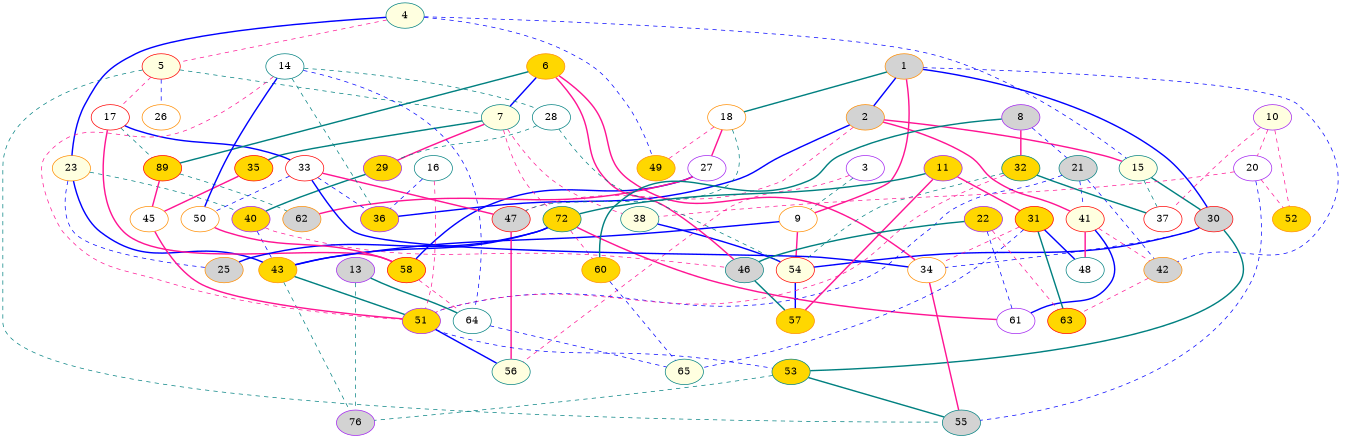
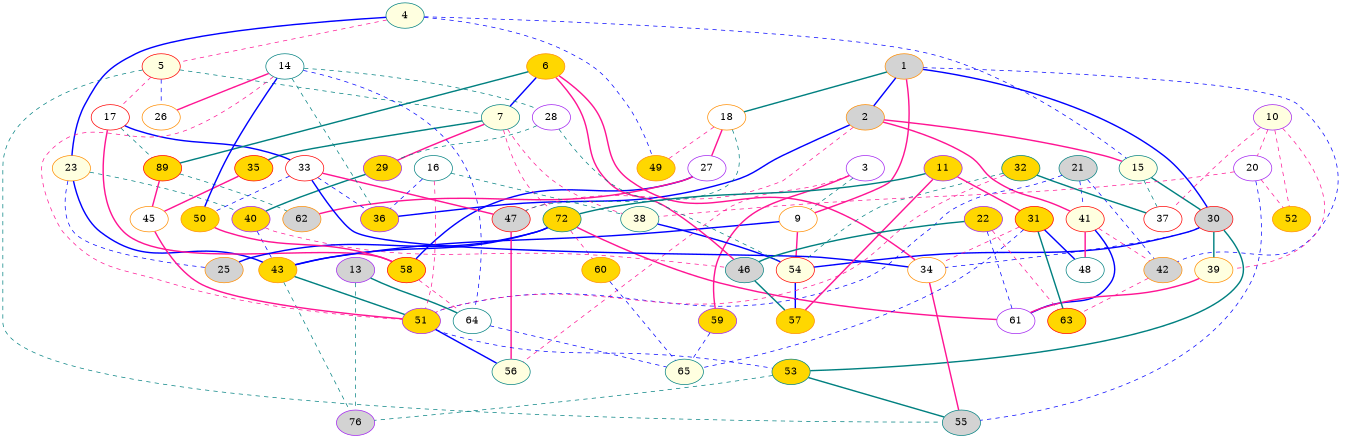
edge "14" -- "26": added
node "28": color teal -> purple
node "8": removed
edge "16" -- "38": added
node "50": fillcolor white -> gold
node "39": added
node "59": added
